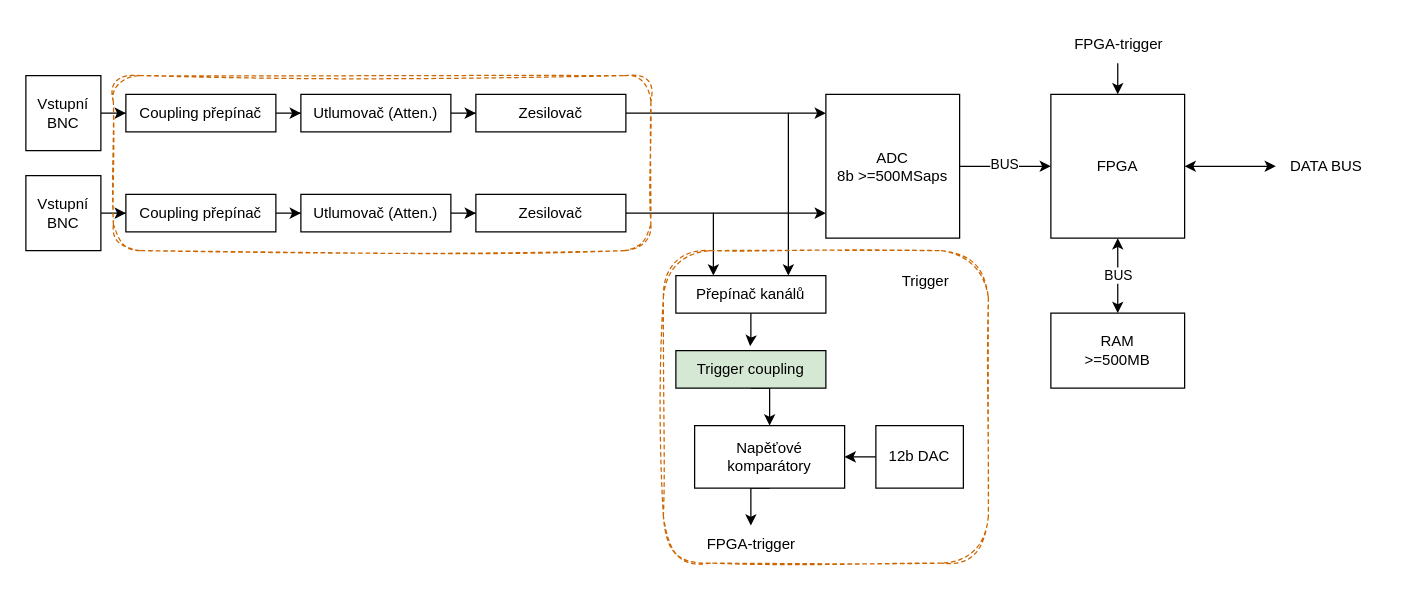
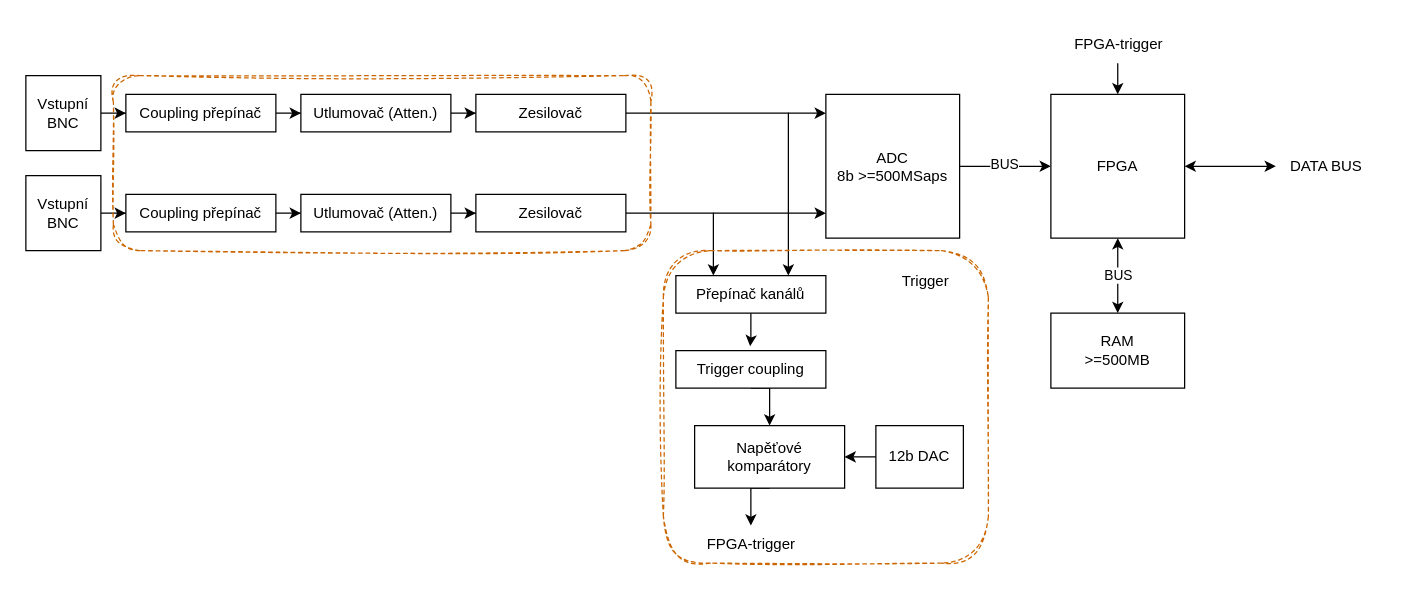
node "Trigger coupling": fillcolor #d5e8d4 -> #ffffff
